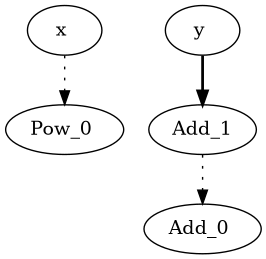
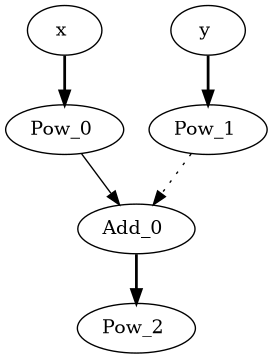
edge "x" -> "Pow_0": style dotted -> bold
node "Add_1": label "Add_1" -> "Pow_1"
edge "Pow_0" -> "Add_0": added
node "Pow_2": added
